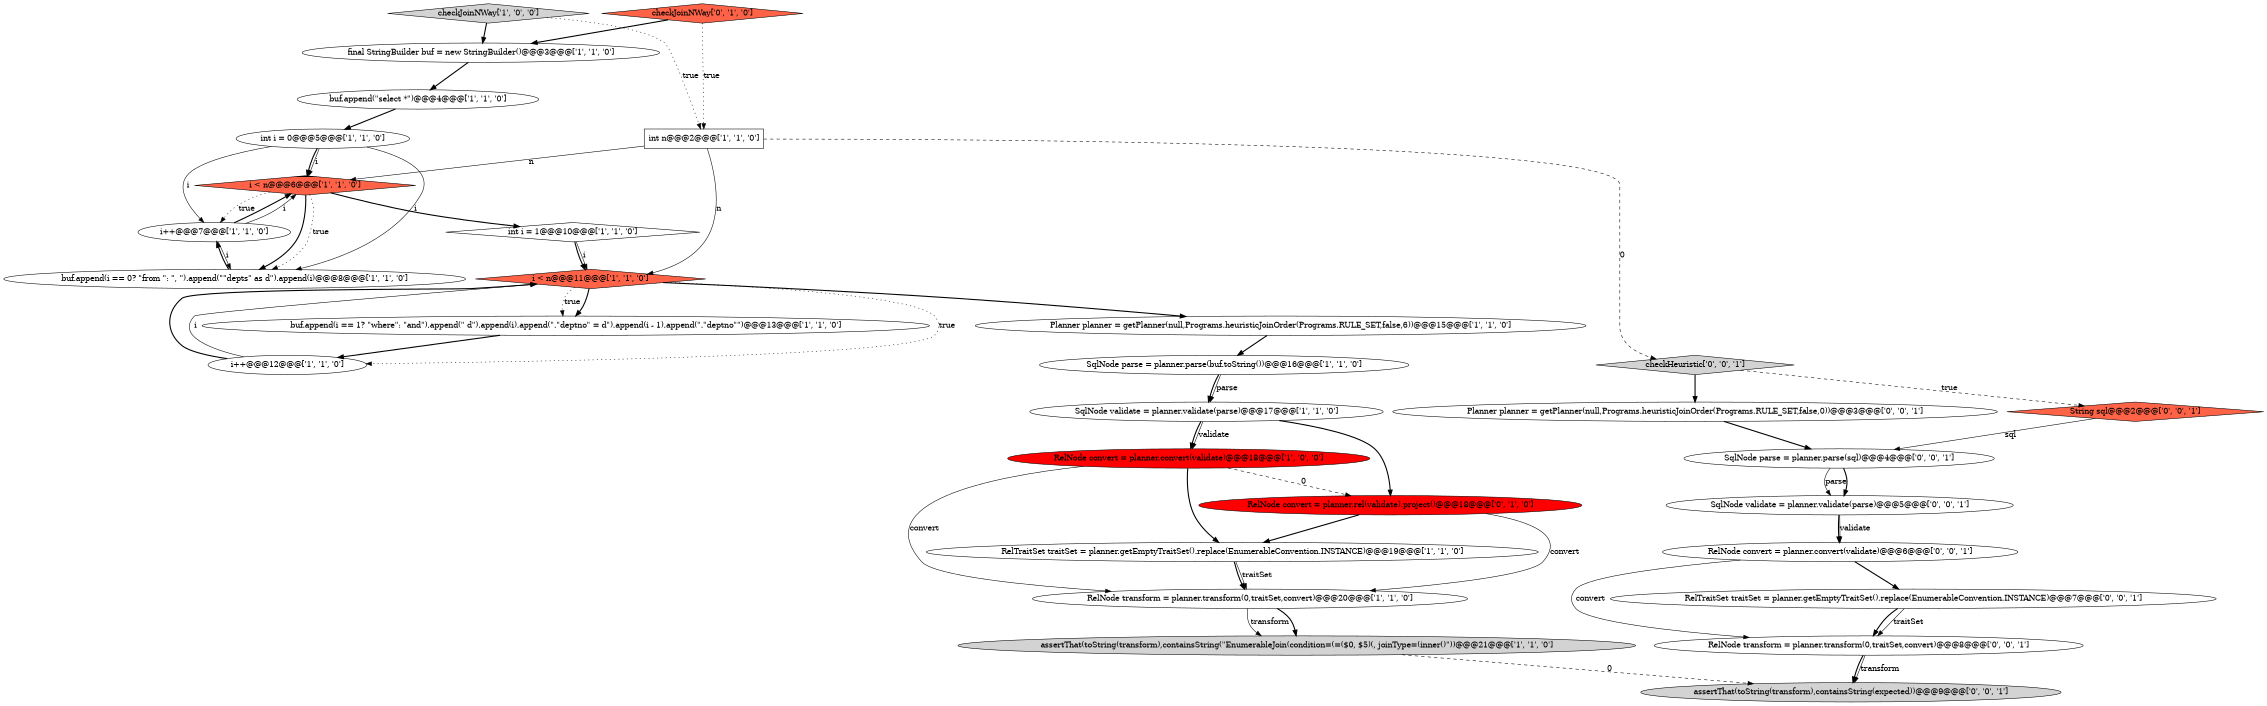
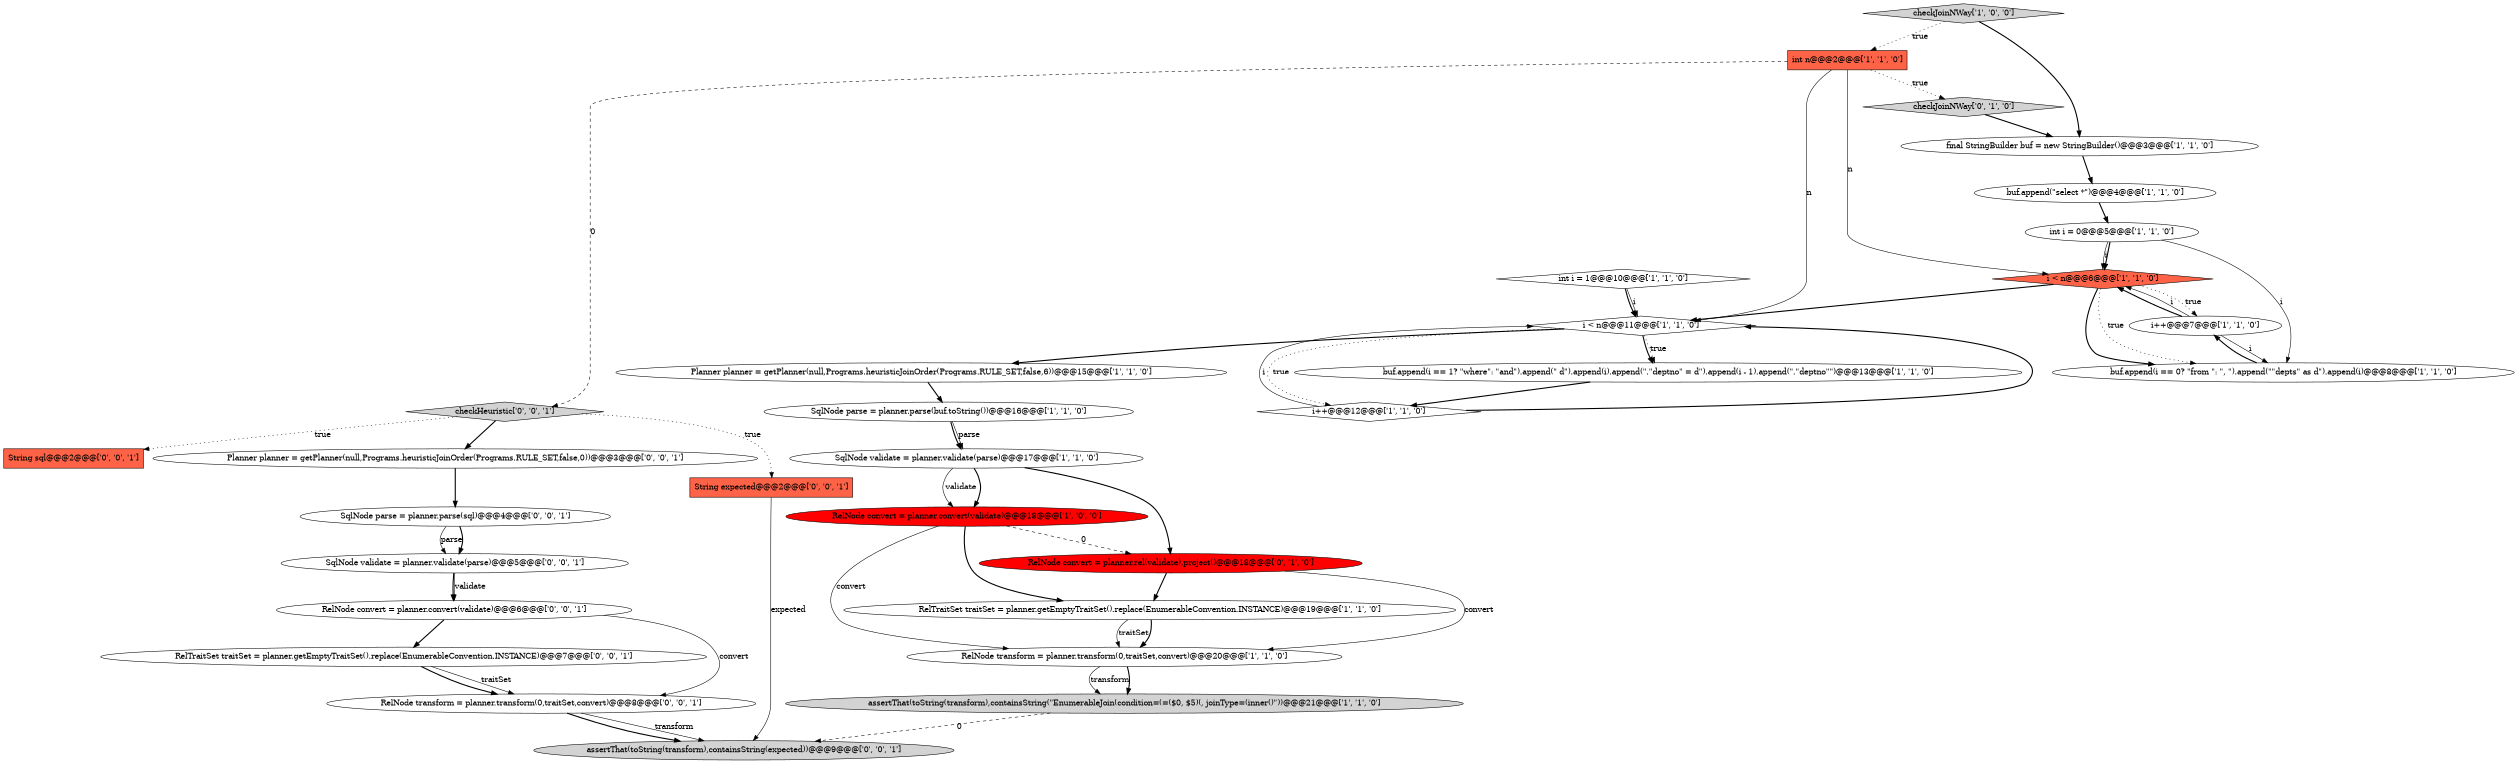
node "checkJoinNWay['0', '1', '0']": fillcolor tomato -> lightgray
edge "checkJoinNWay['0', '1', '0']" -> "int n@@@2@@@['1', '1', '0']": reversed
node "int n@@@2@@@['1', '1', '0']": fillcolor white -> tomato
edge "int i = 0@@@5@@@['1', '1', '0']" -> "i++@@@7@@@['1', '1', '0']": removed, label "i"
edge "i < n@@@6@@@['1', '1', '0']" -> "int i = 1@@@10@@@['1', '1', '0']": now "i < n@@@6@@@['1', '1', '0']" -> "i < n@@@11@@@['1', '1', '0']"
node "i < n@@@11@@@['1', '1', '0']": fillcolor tomato -> white
node "i++@@@12@@@['1', '1', '0']": shape ellipse -> diamond
edge "checkHeuristic['0', '0', '1']" -> "String sql@@@2@@@['0', '0', '1']": style dashed -> dotted
node "String sql@@@2@@@['0', '0', '1']": shape diamond -> box
edge "String sql@@@2@@@['0', '0', '1']" -> "SqlNode parse = planner.parse(sql)@@@4@@@['0', '0', '1']": removed, label "sql"
node "String expected@@@2@@@['0', '0', '1']": added
